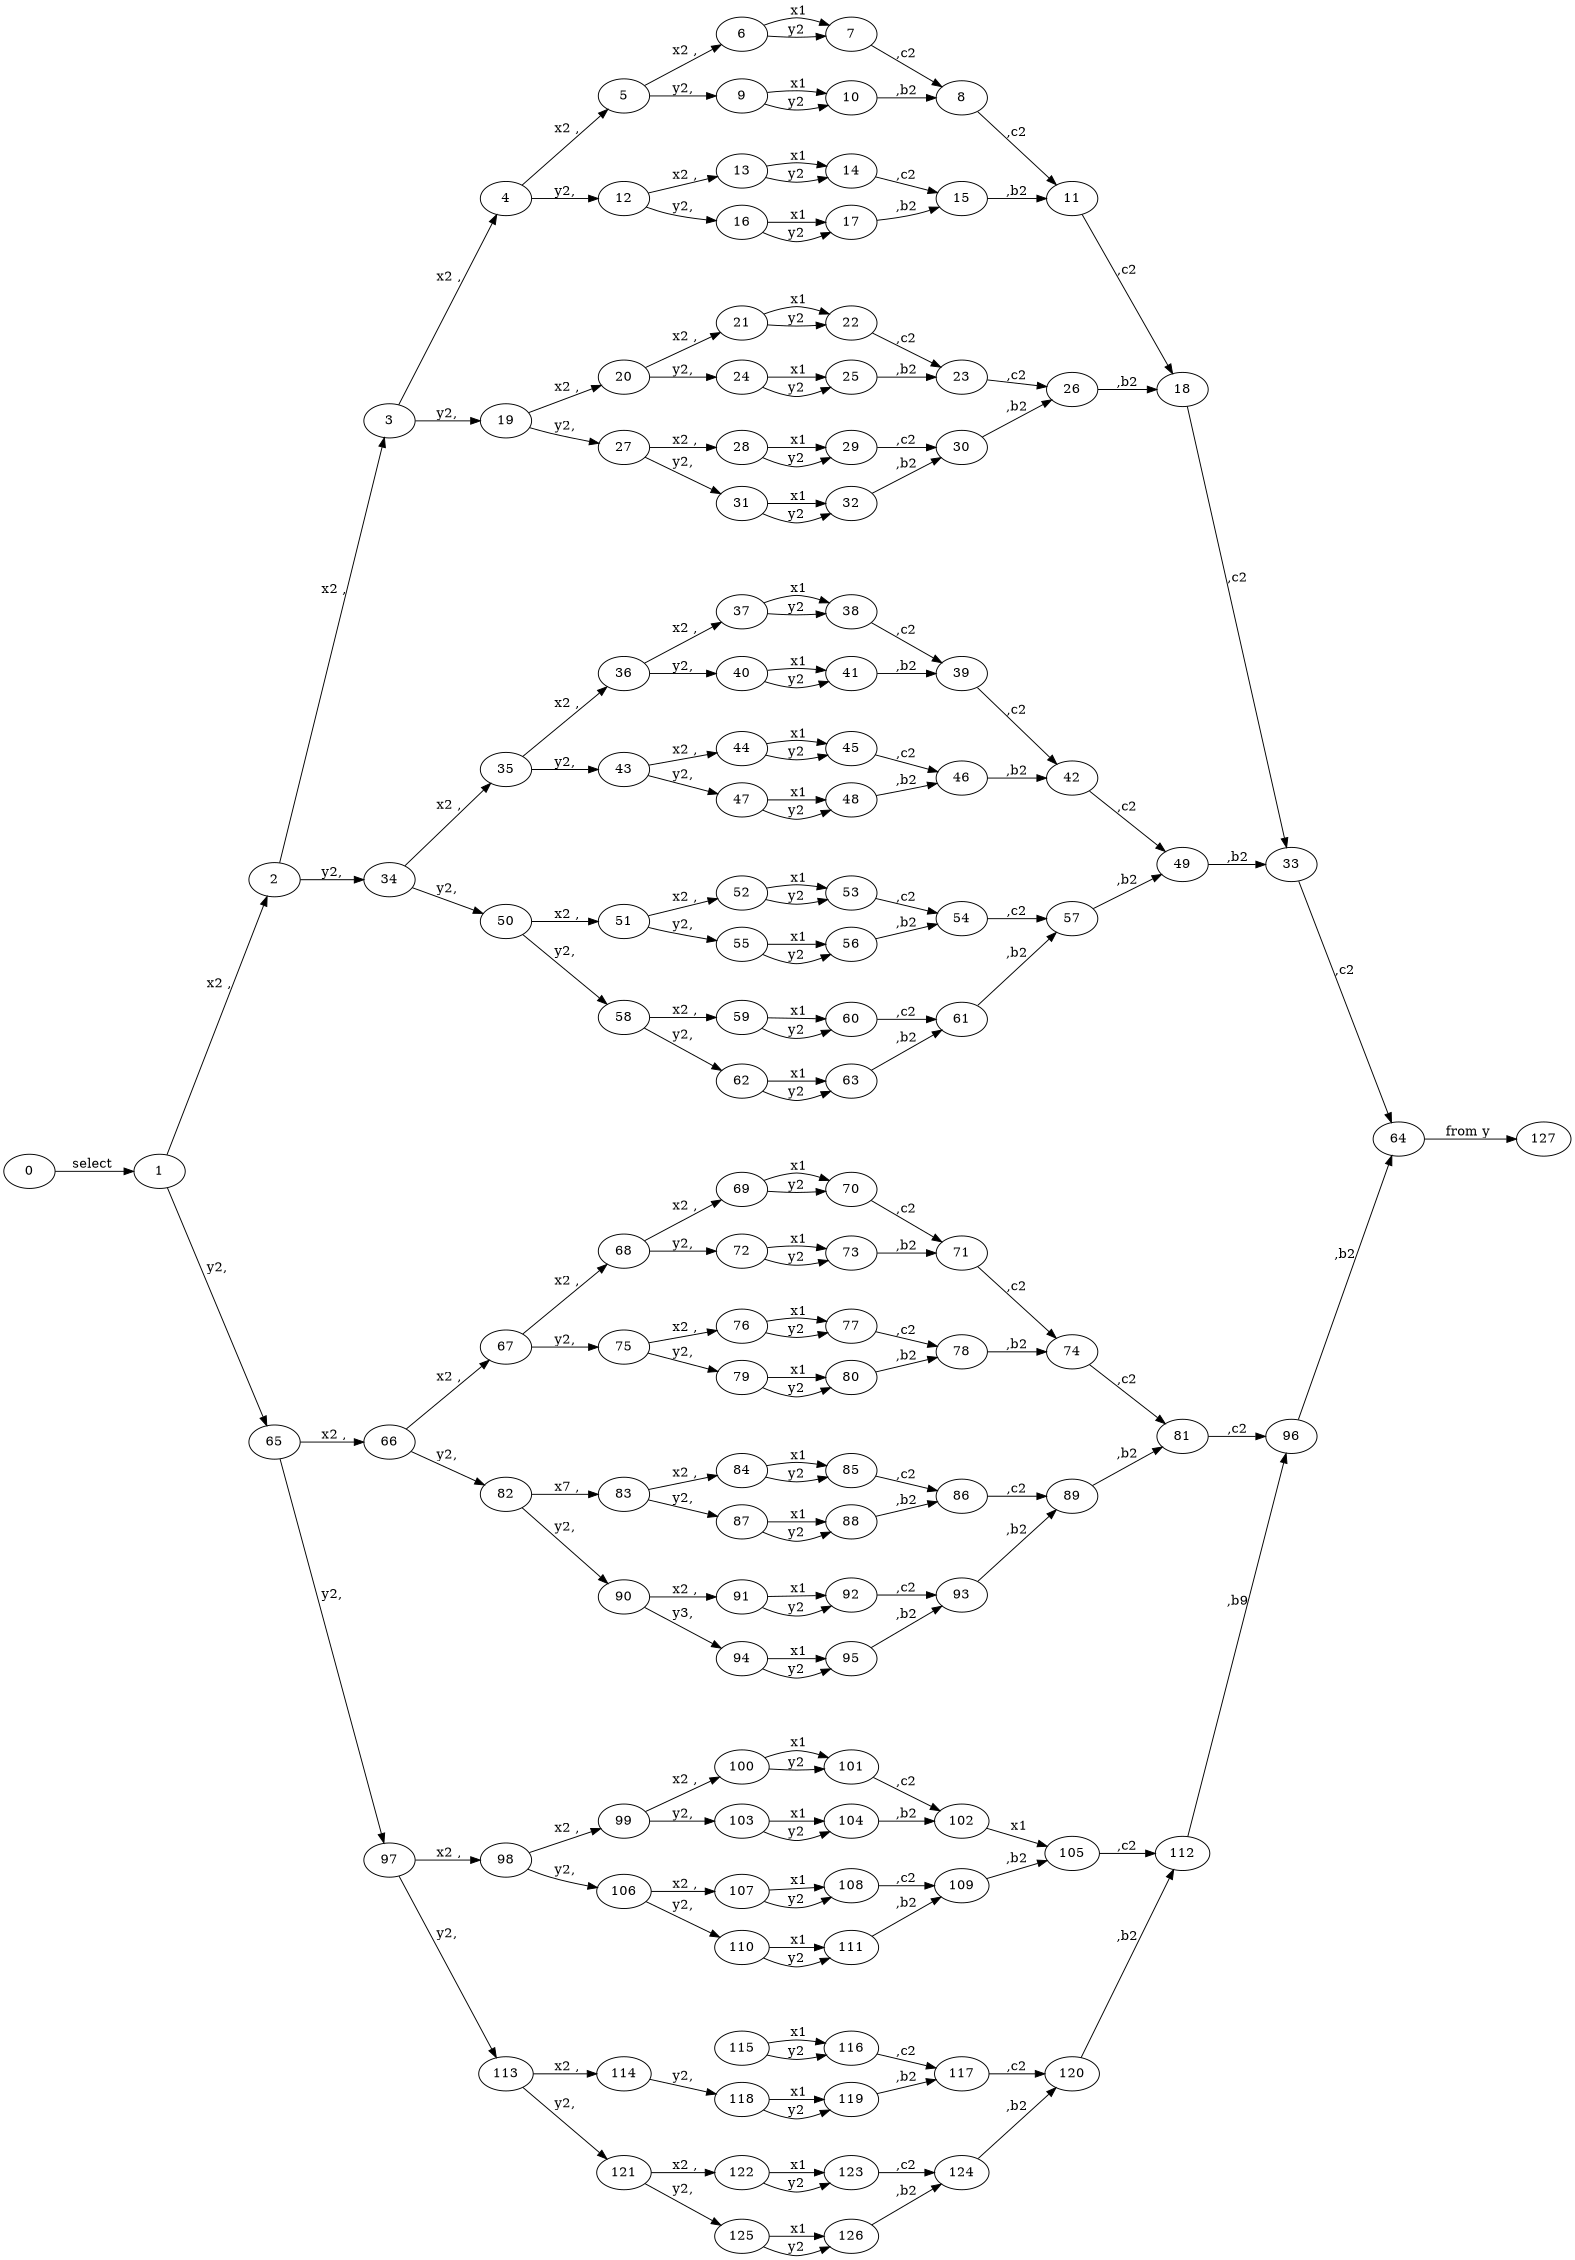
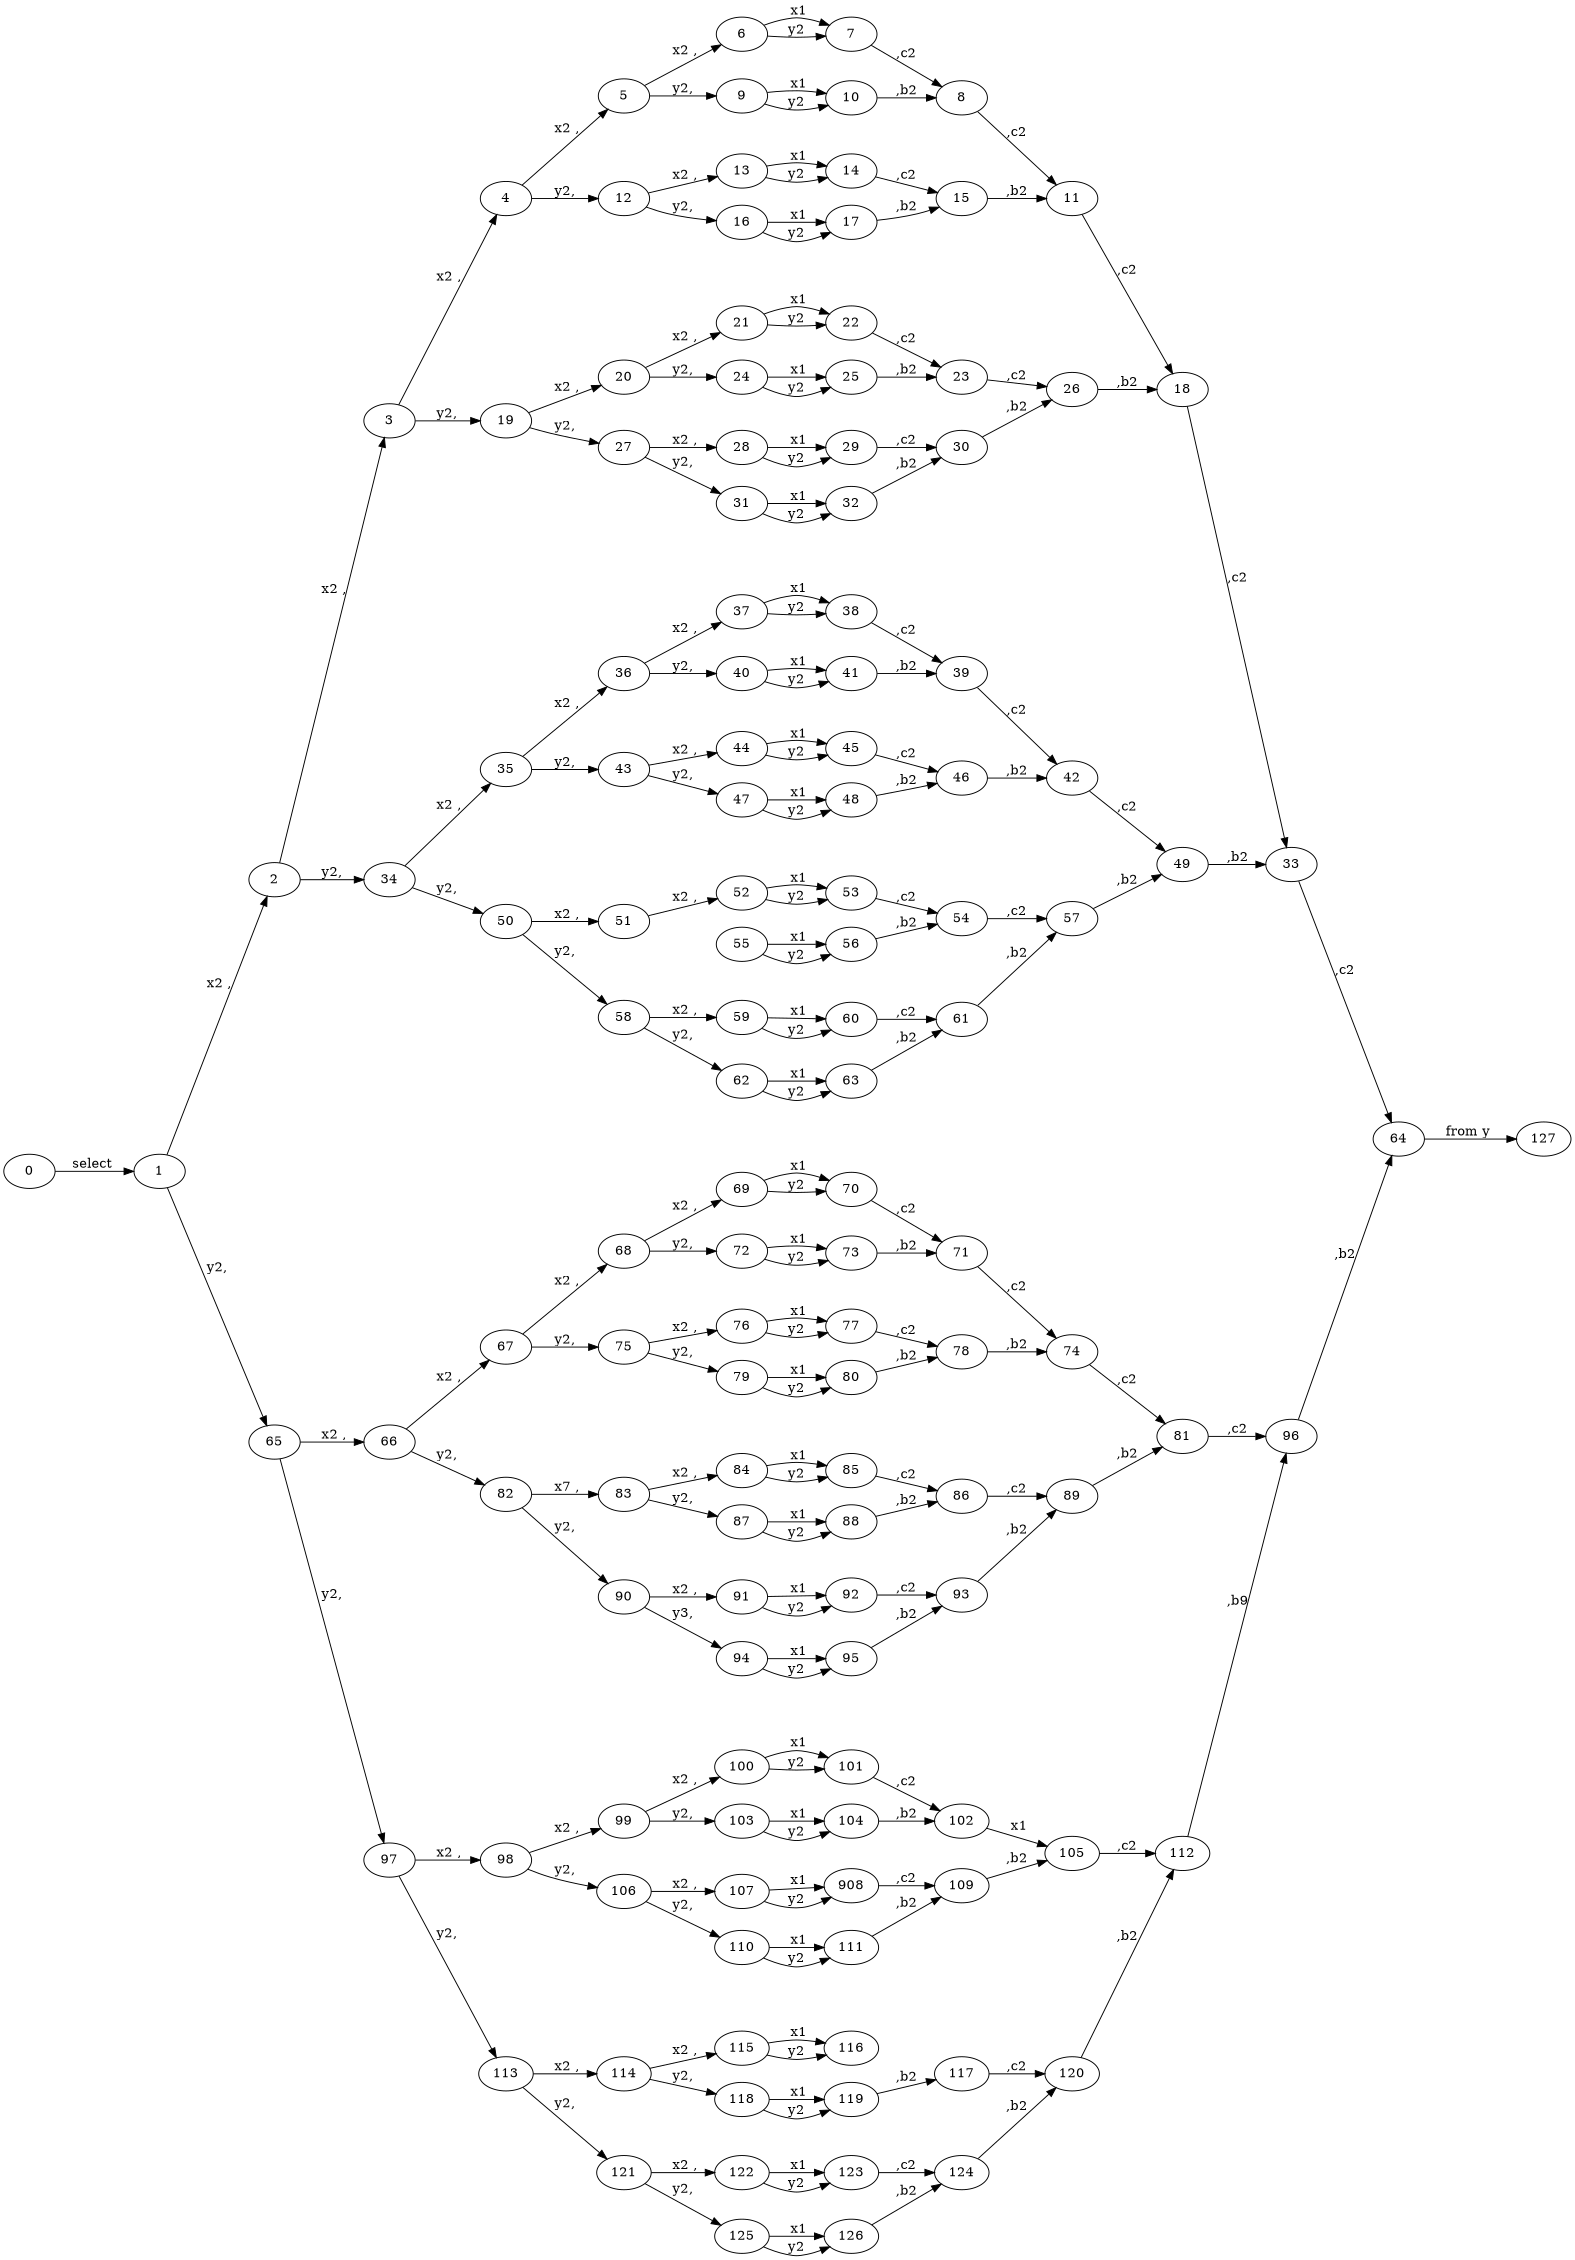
edge "51" -> "55": removed, label "y2,"
node "108": label "108" -> "908"
edge "116" -> "117": removed, label ",c2"
edge "114" -> "115": added, label "x2 ,"
